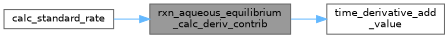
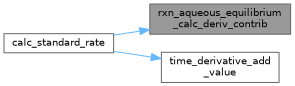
edge "rxn_aqueous_equilibrium _calc_deriv_contrib" -> "time_derivative_add _value": now "calc_standard_rate" -> "time_derivative_add _value"
